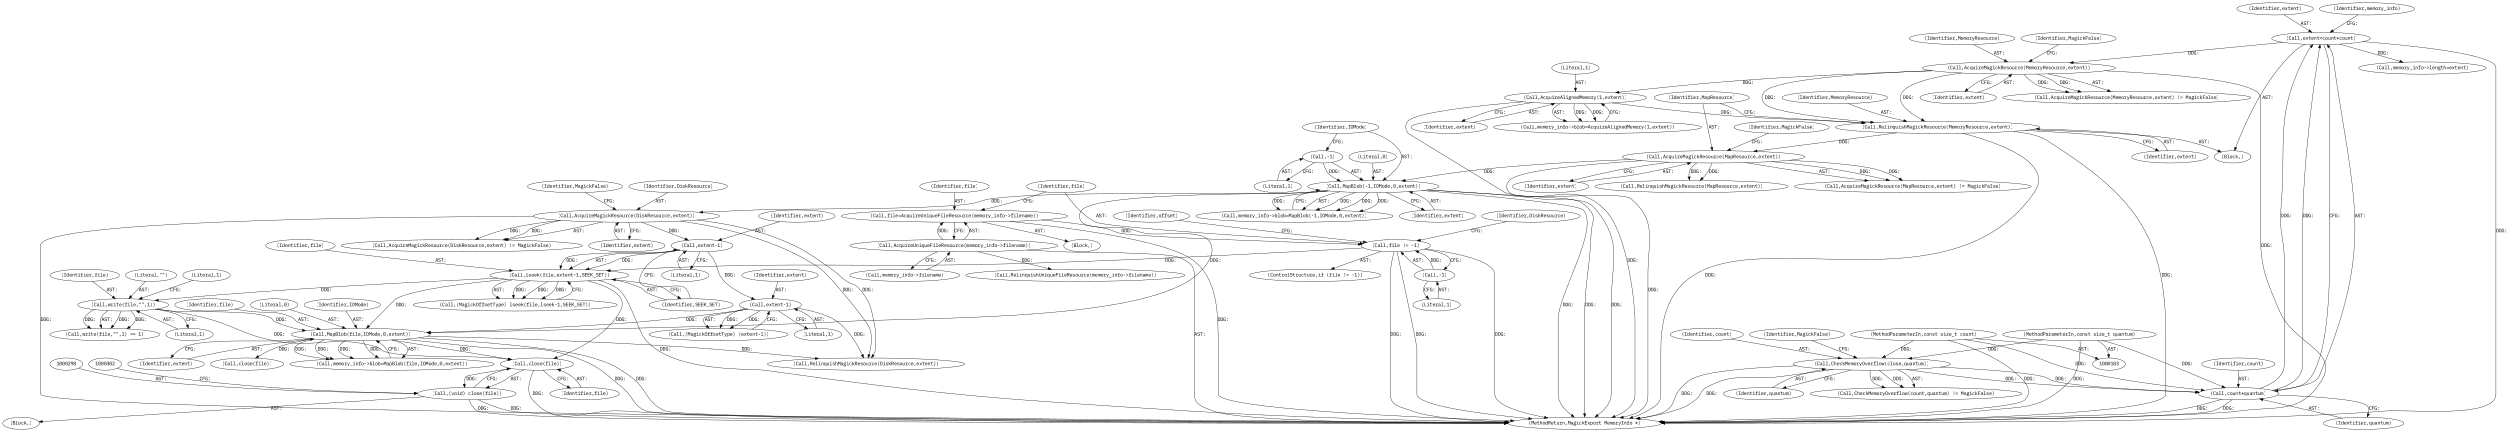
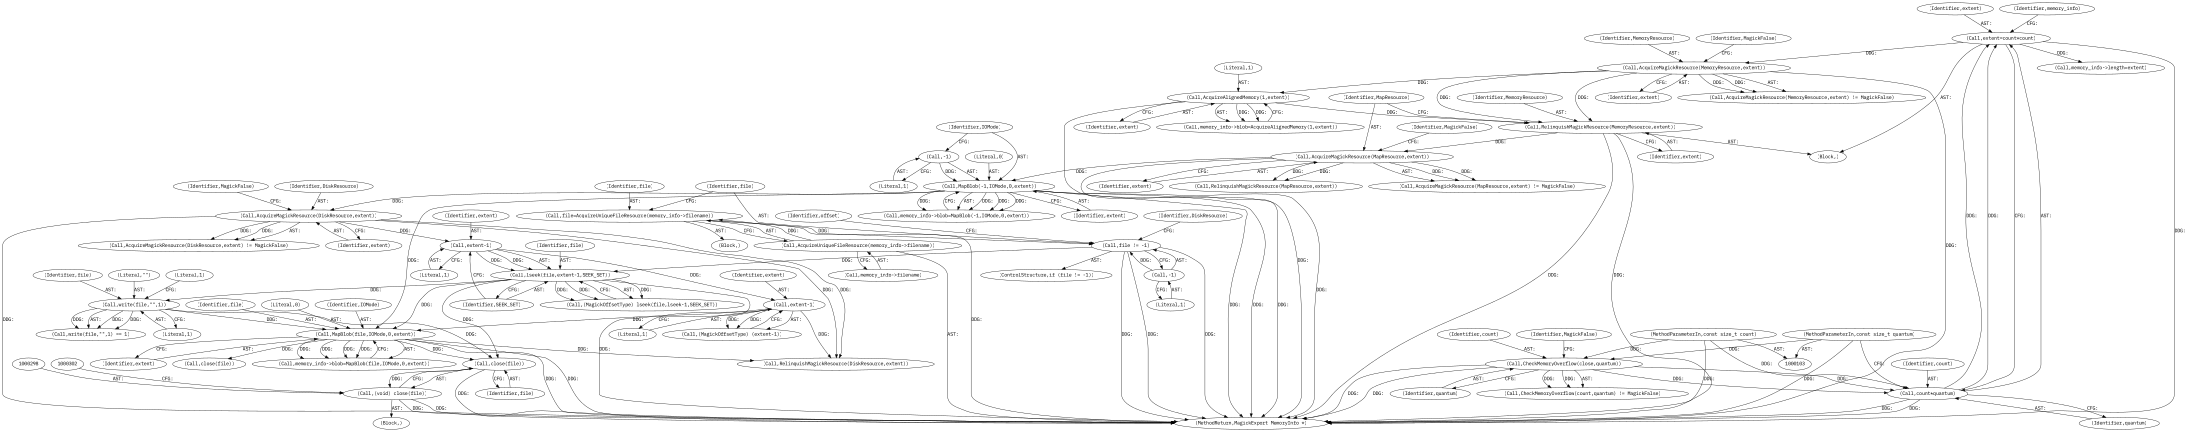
node "(Call,RelinquishUniqueFileResource(memory_info->filename))": removed
edge "(MethodParameterIn,const size_t quantum)" -> "(Call,count*quantum)": label "DDG: " -> "CFG: "
